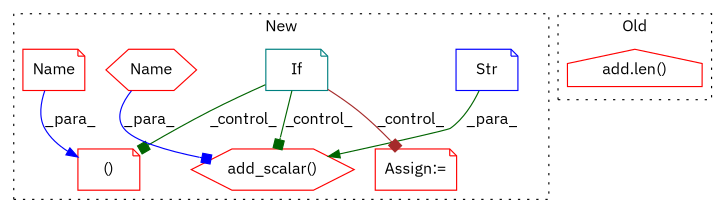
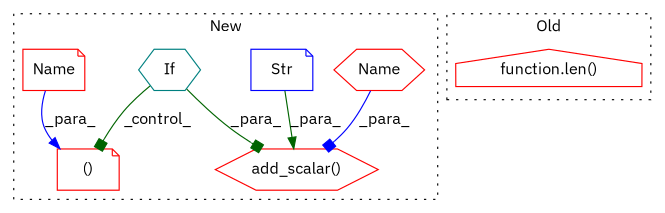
node "If": shape note -> hexagon
node "add.len()": label "add.len()" -> "function.len()"
edge "If" -> "add_scalar()": label "_control_" -> "_para_"
node "Assign:=": removed
